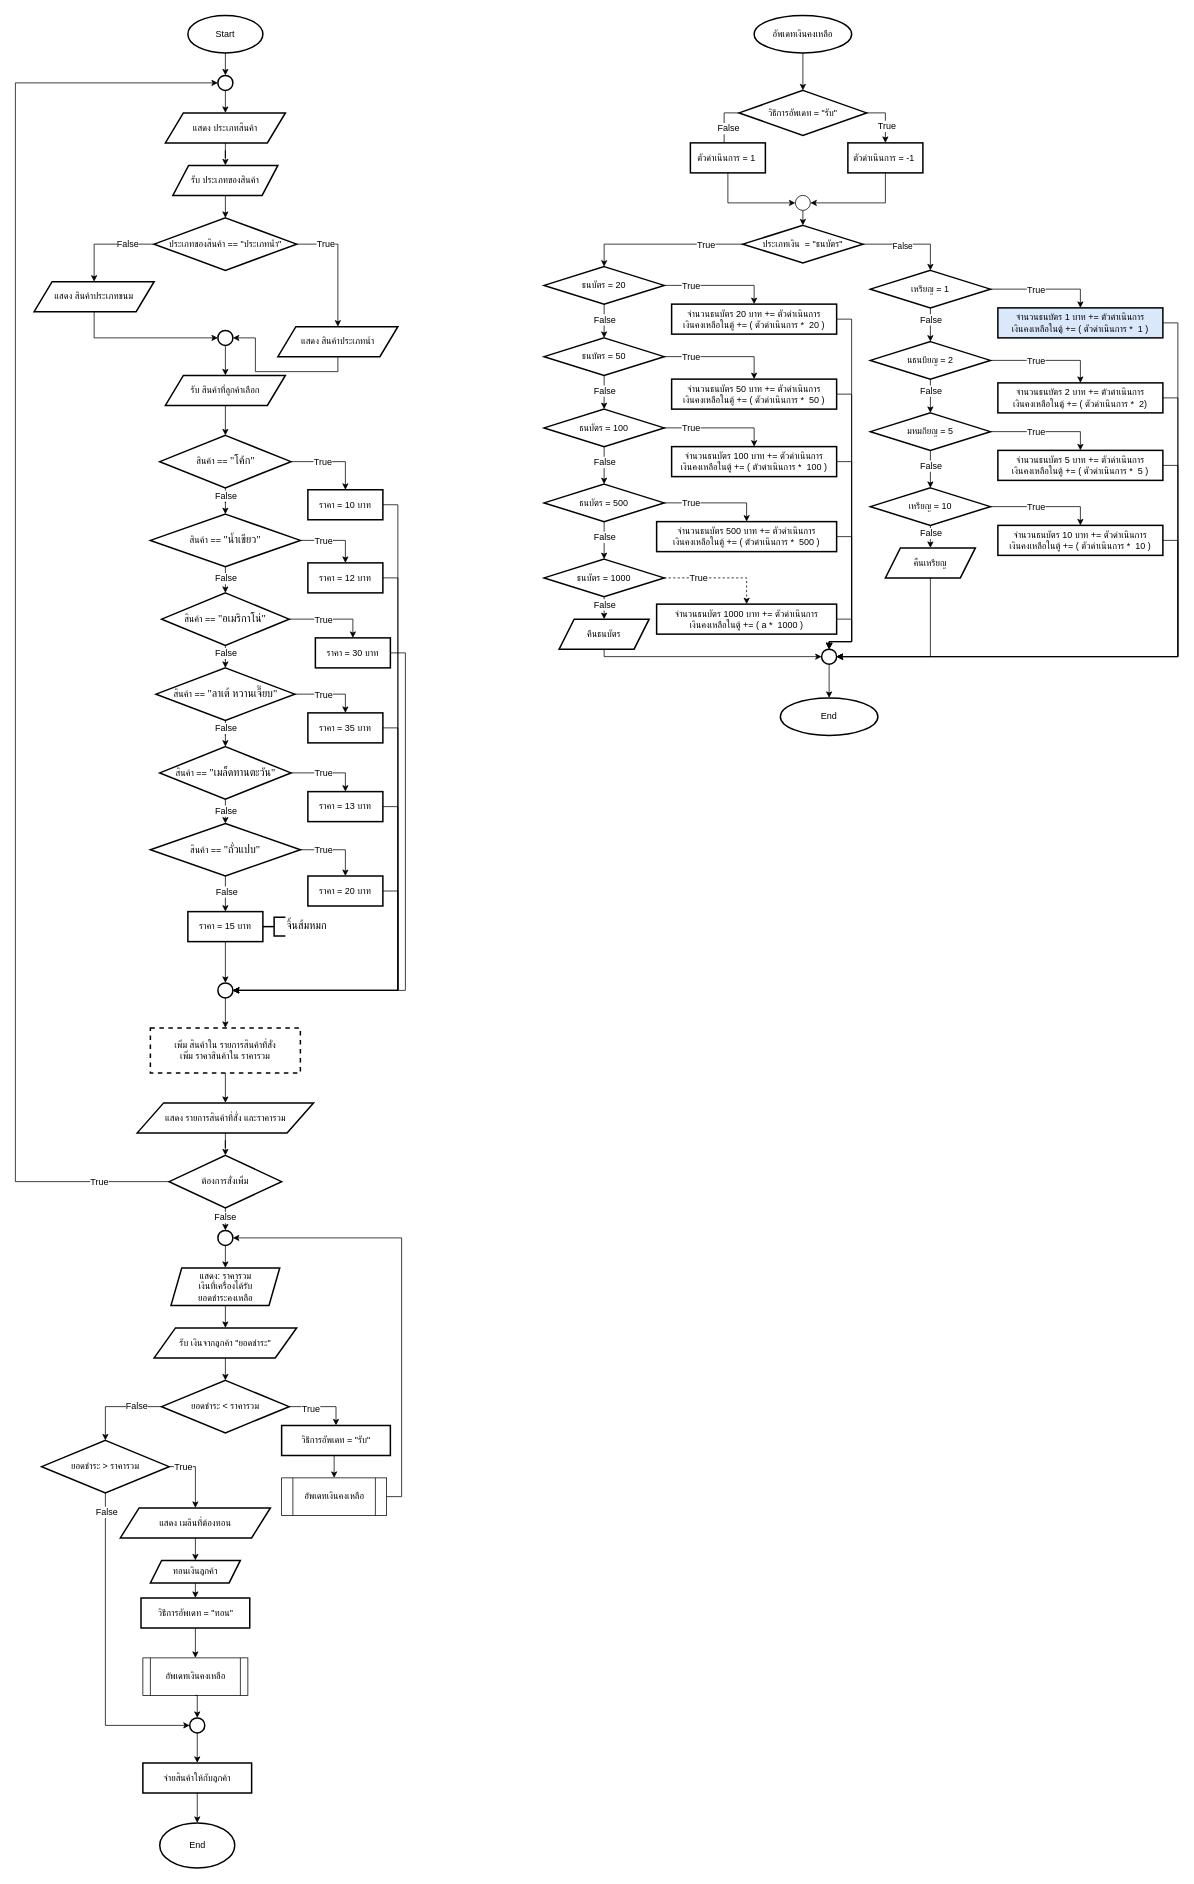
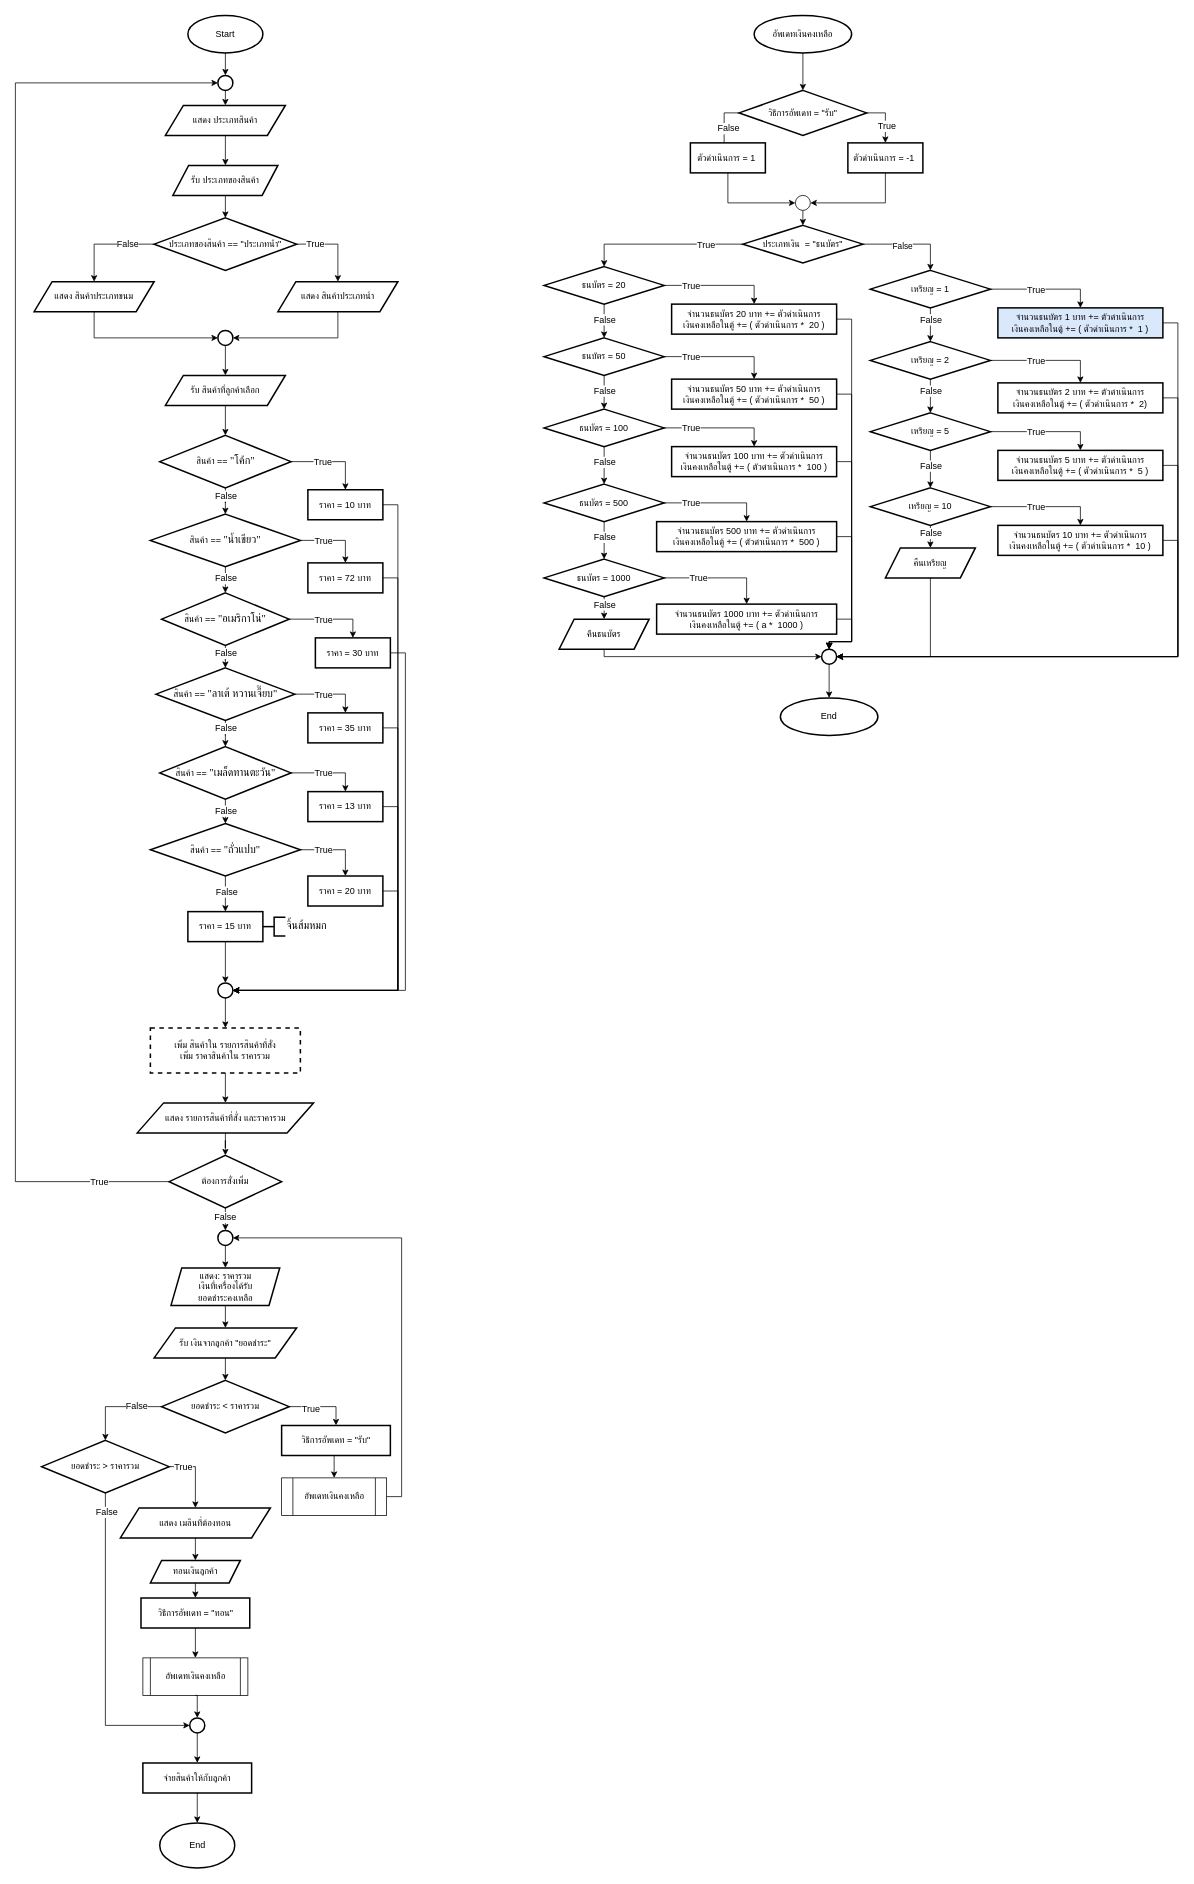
node "แสดง ประเภทสินค้า": moved (225, 128) -> (225, 120)
node "แสดง สินค้าประเภทน้ำ": moved (338, 342) -> (338, 297)
node "นธนบียญ = 2": label "นธนบียญ = 2" -> "เหรียญ = 2"
node "มหมกียญ = 5": label "มหมกียญ = 5" -> "เหรียญ = 5"
node "ราคา = 12 บาท": label "ราคา = 12 บาท" -> "ราคา = 72 บาท"
edge "ธนบัตร = 1000" -> "จำนวนธนบัตร 1000 บาท += ตัวดำเนินการ เงินคงเหลือในตู้ += ( a * 1000 )": style dashed -> solid
